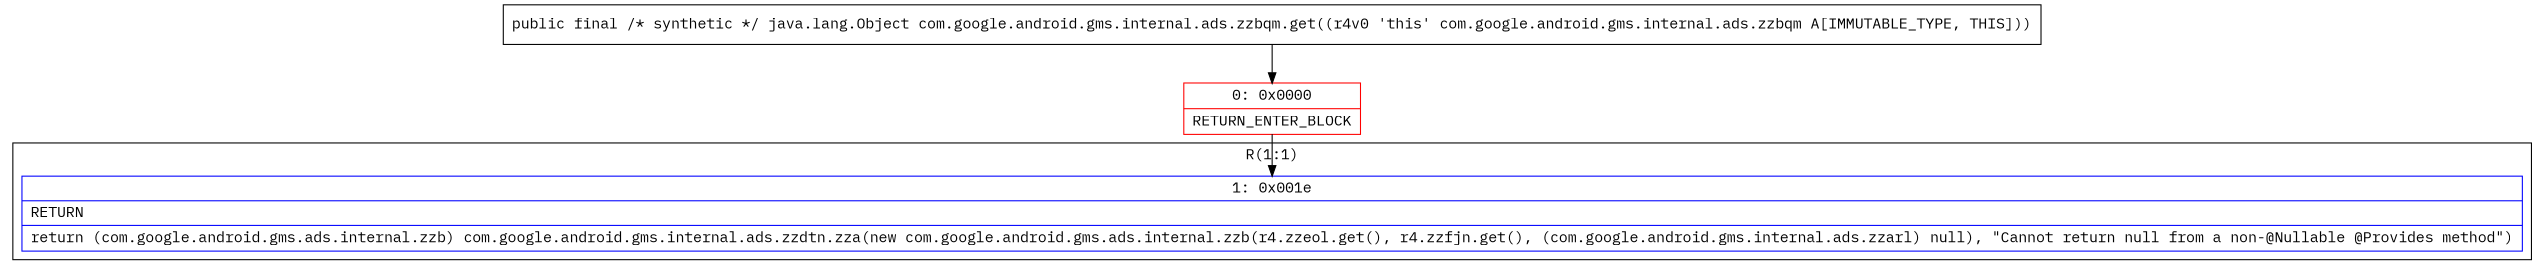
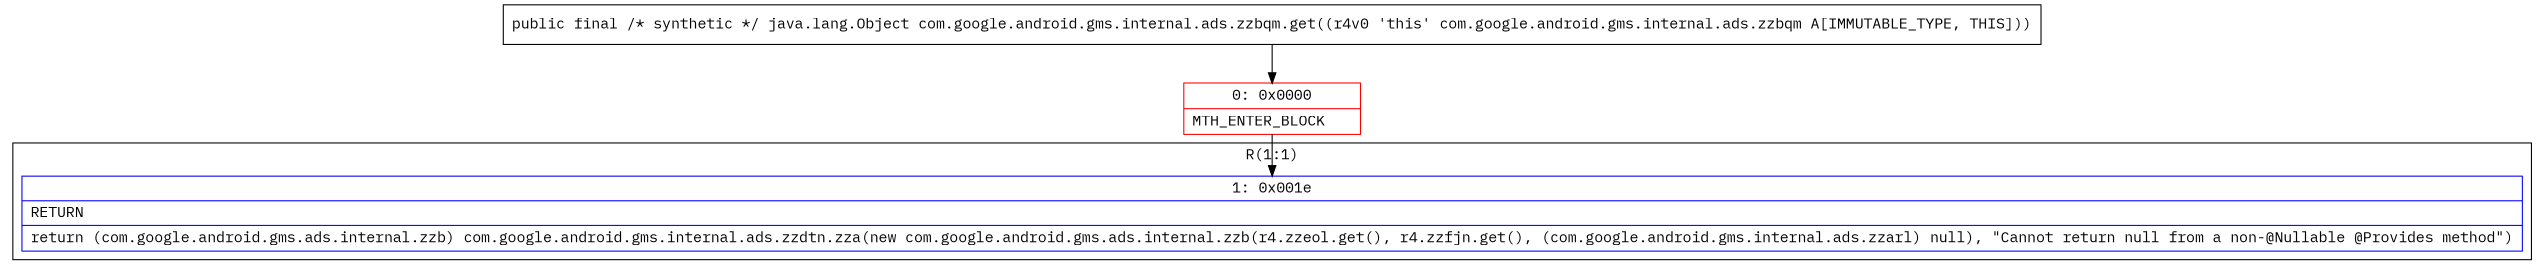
node "0: 0x0000": text "RETURN_ENTER_BLOCK" -> "MTH_ENTER_BLOCK"
